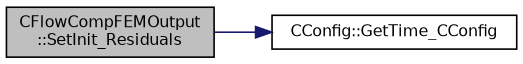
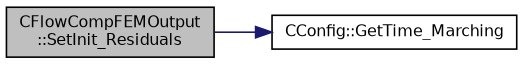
node "CConfig::GetTime_CConfig": label "CConfig::GetTime_CConfig" -> "CConfig::GetTime_Marching"
